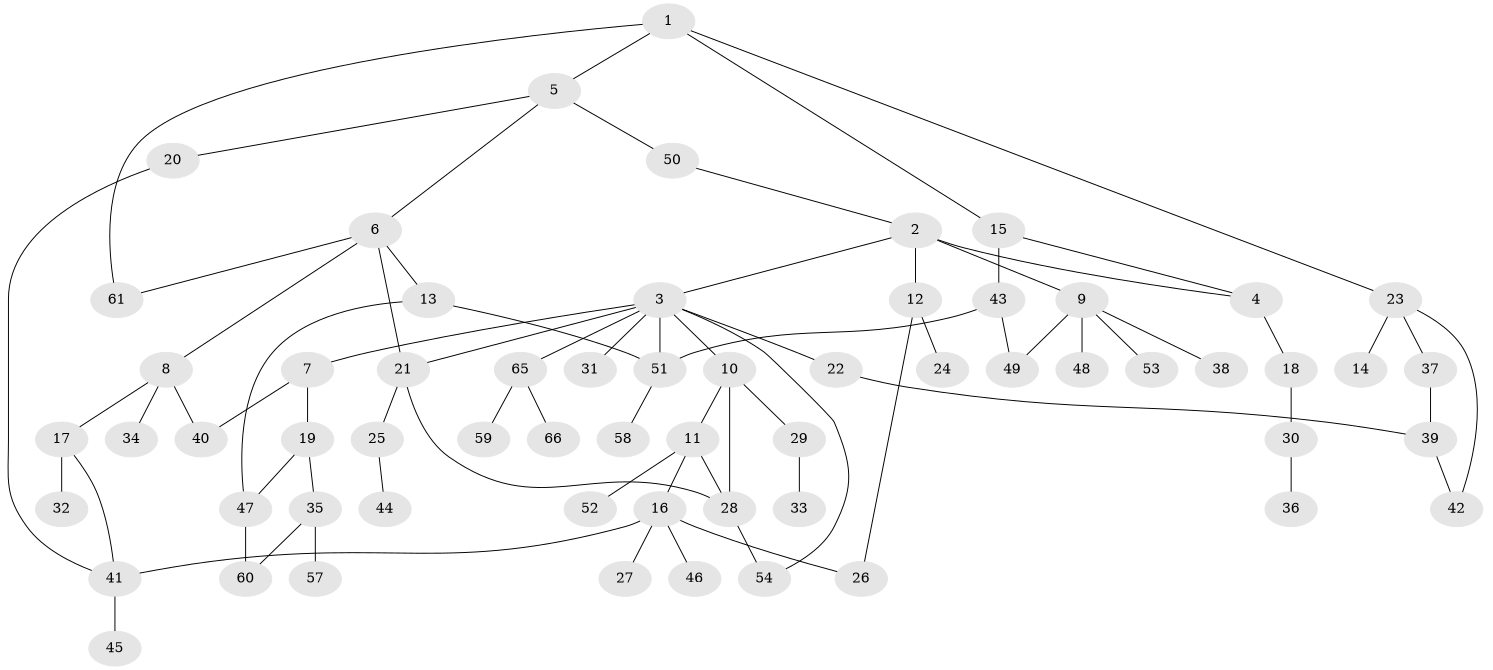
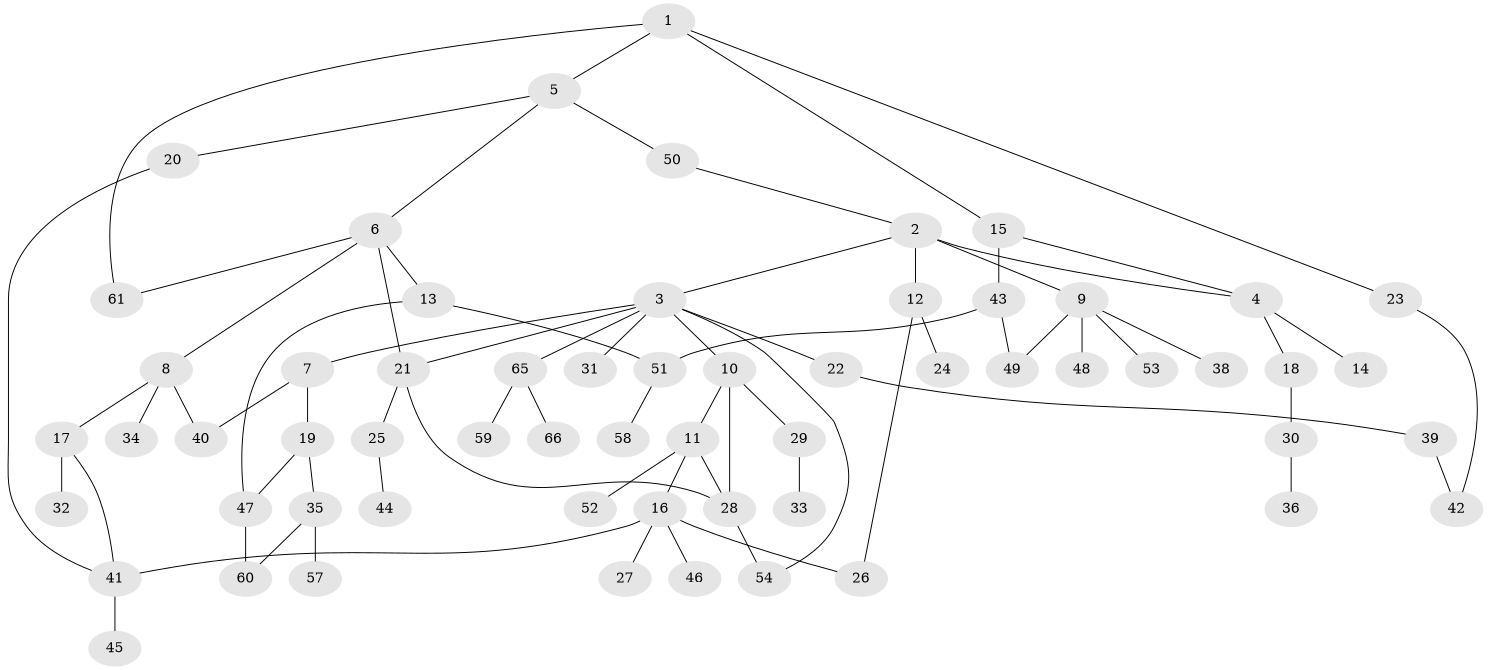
edge "3" -- "51": removed
edge "23" -- "14": now "4" -- "14"
node "37": removed
